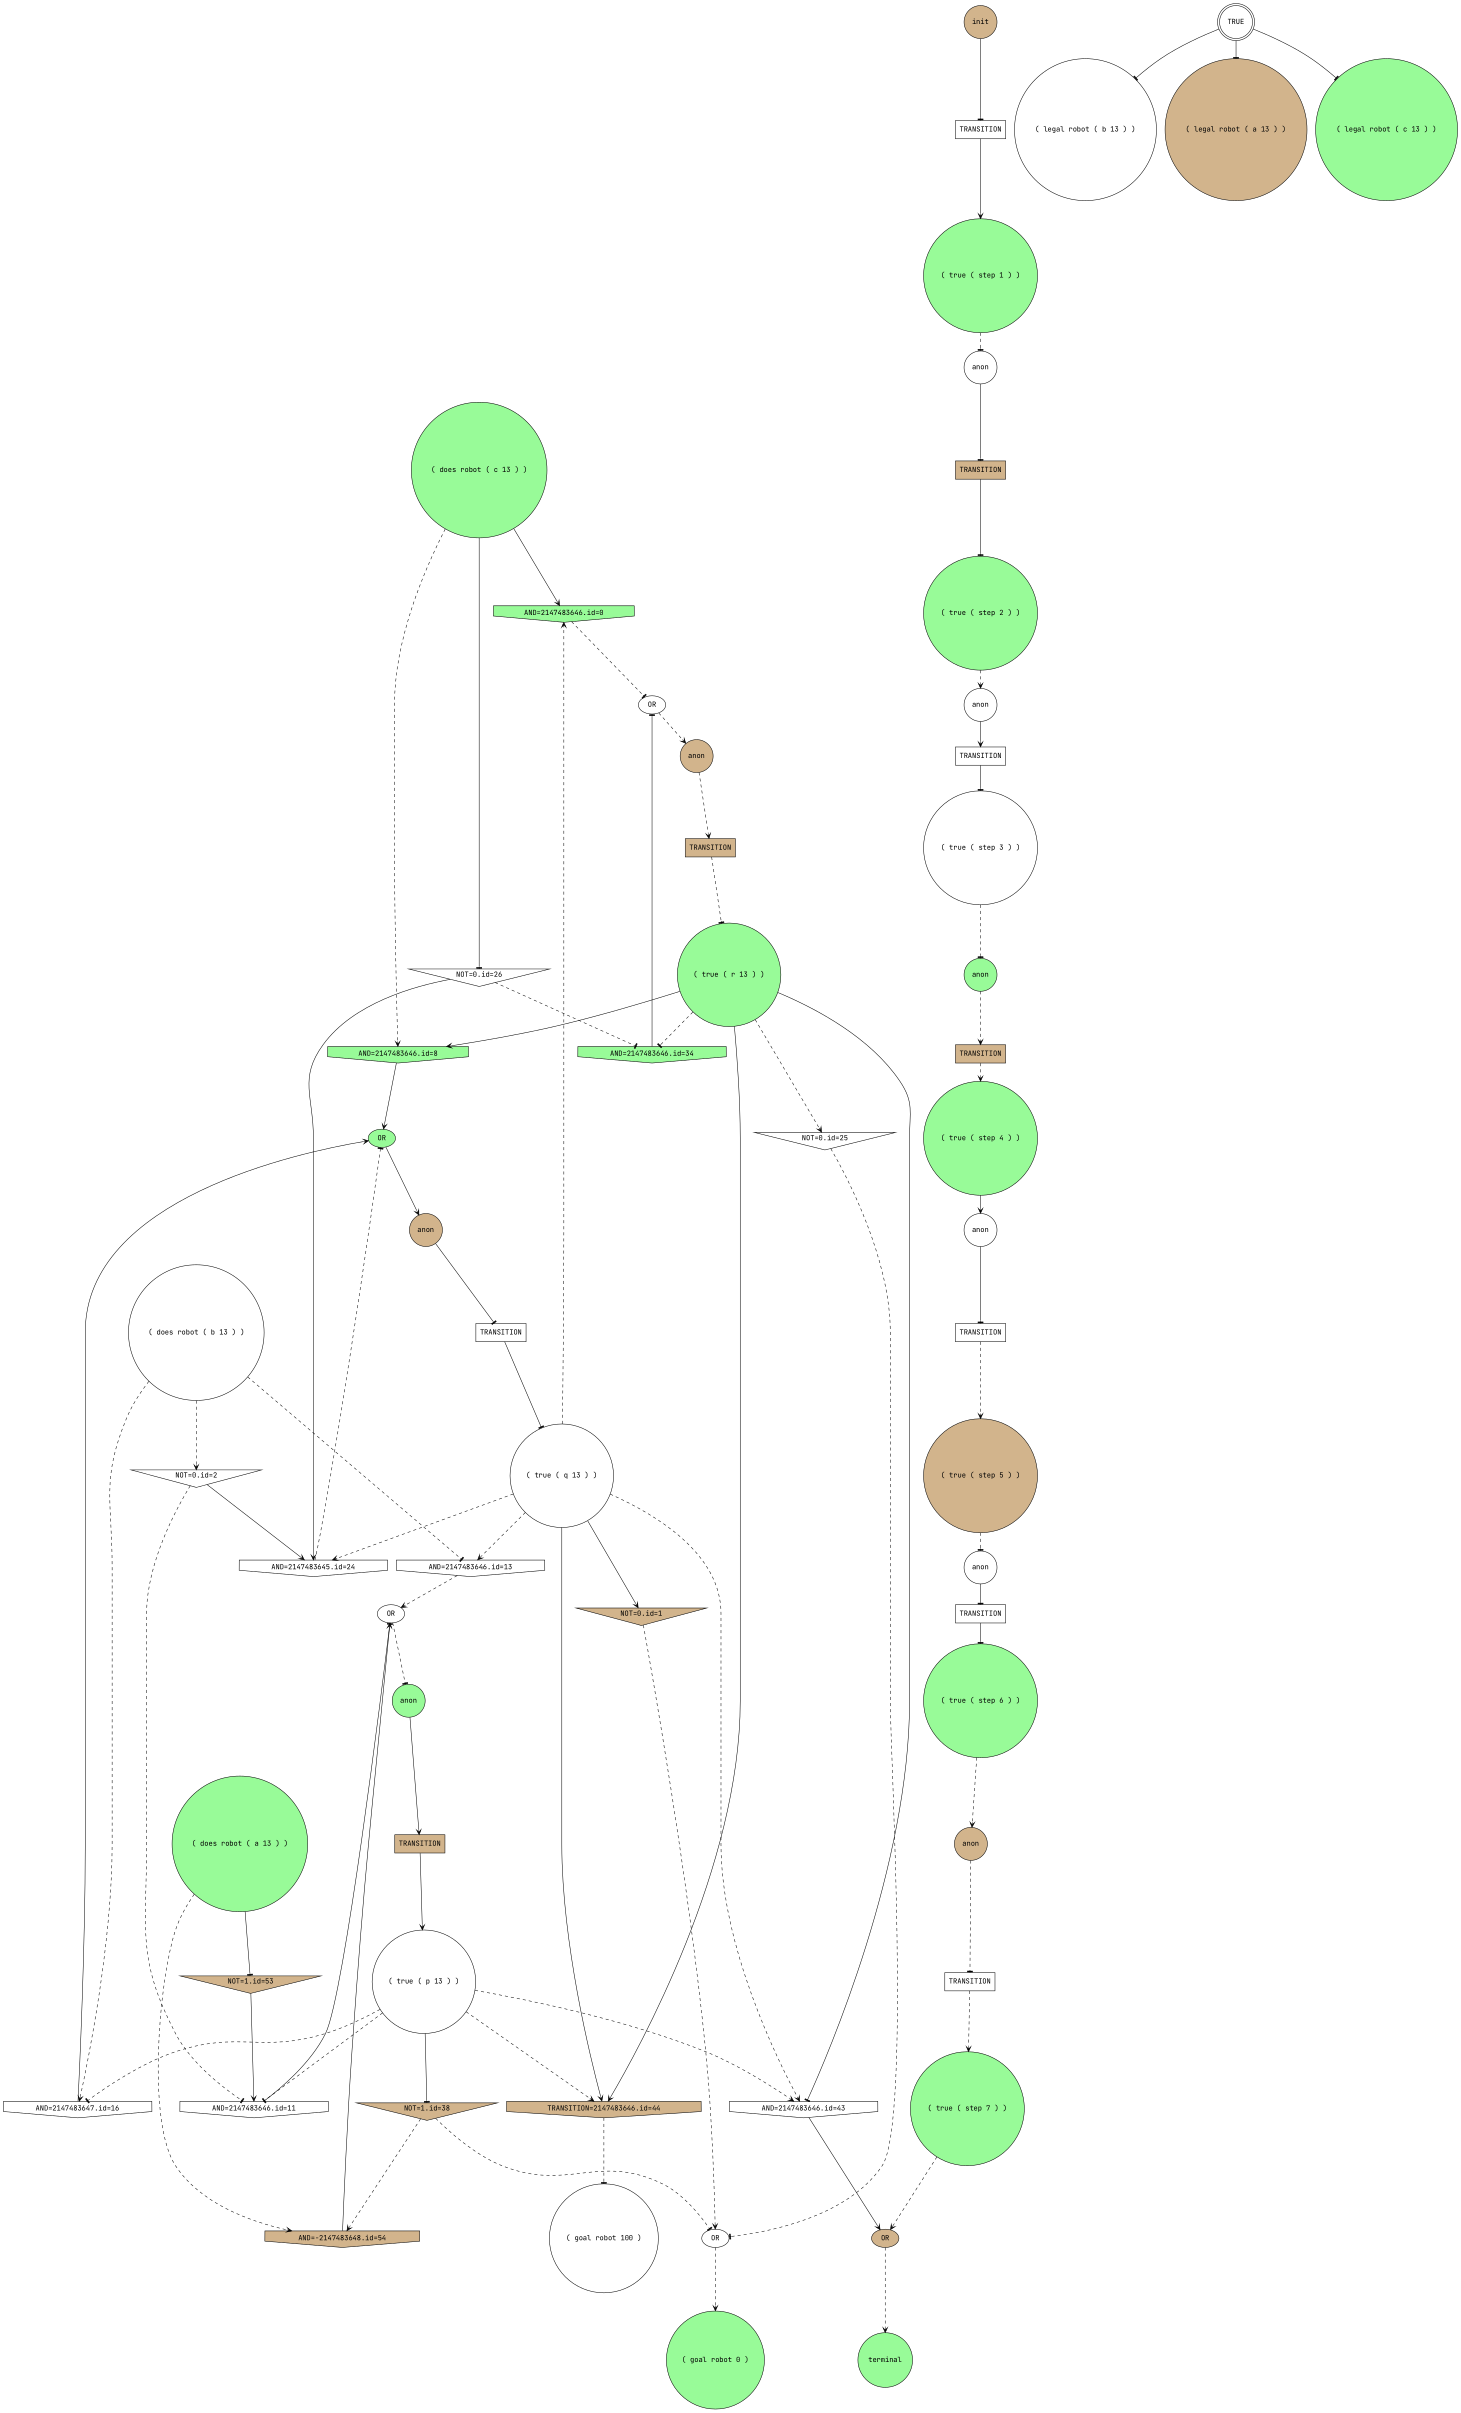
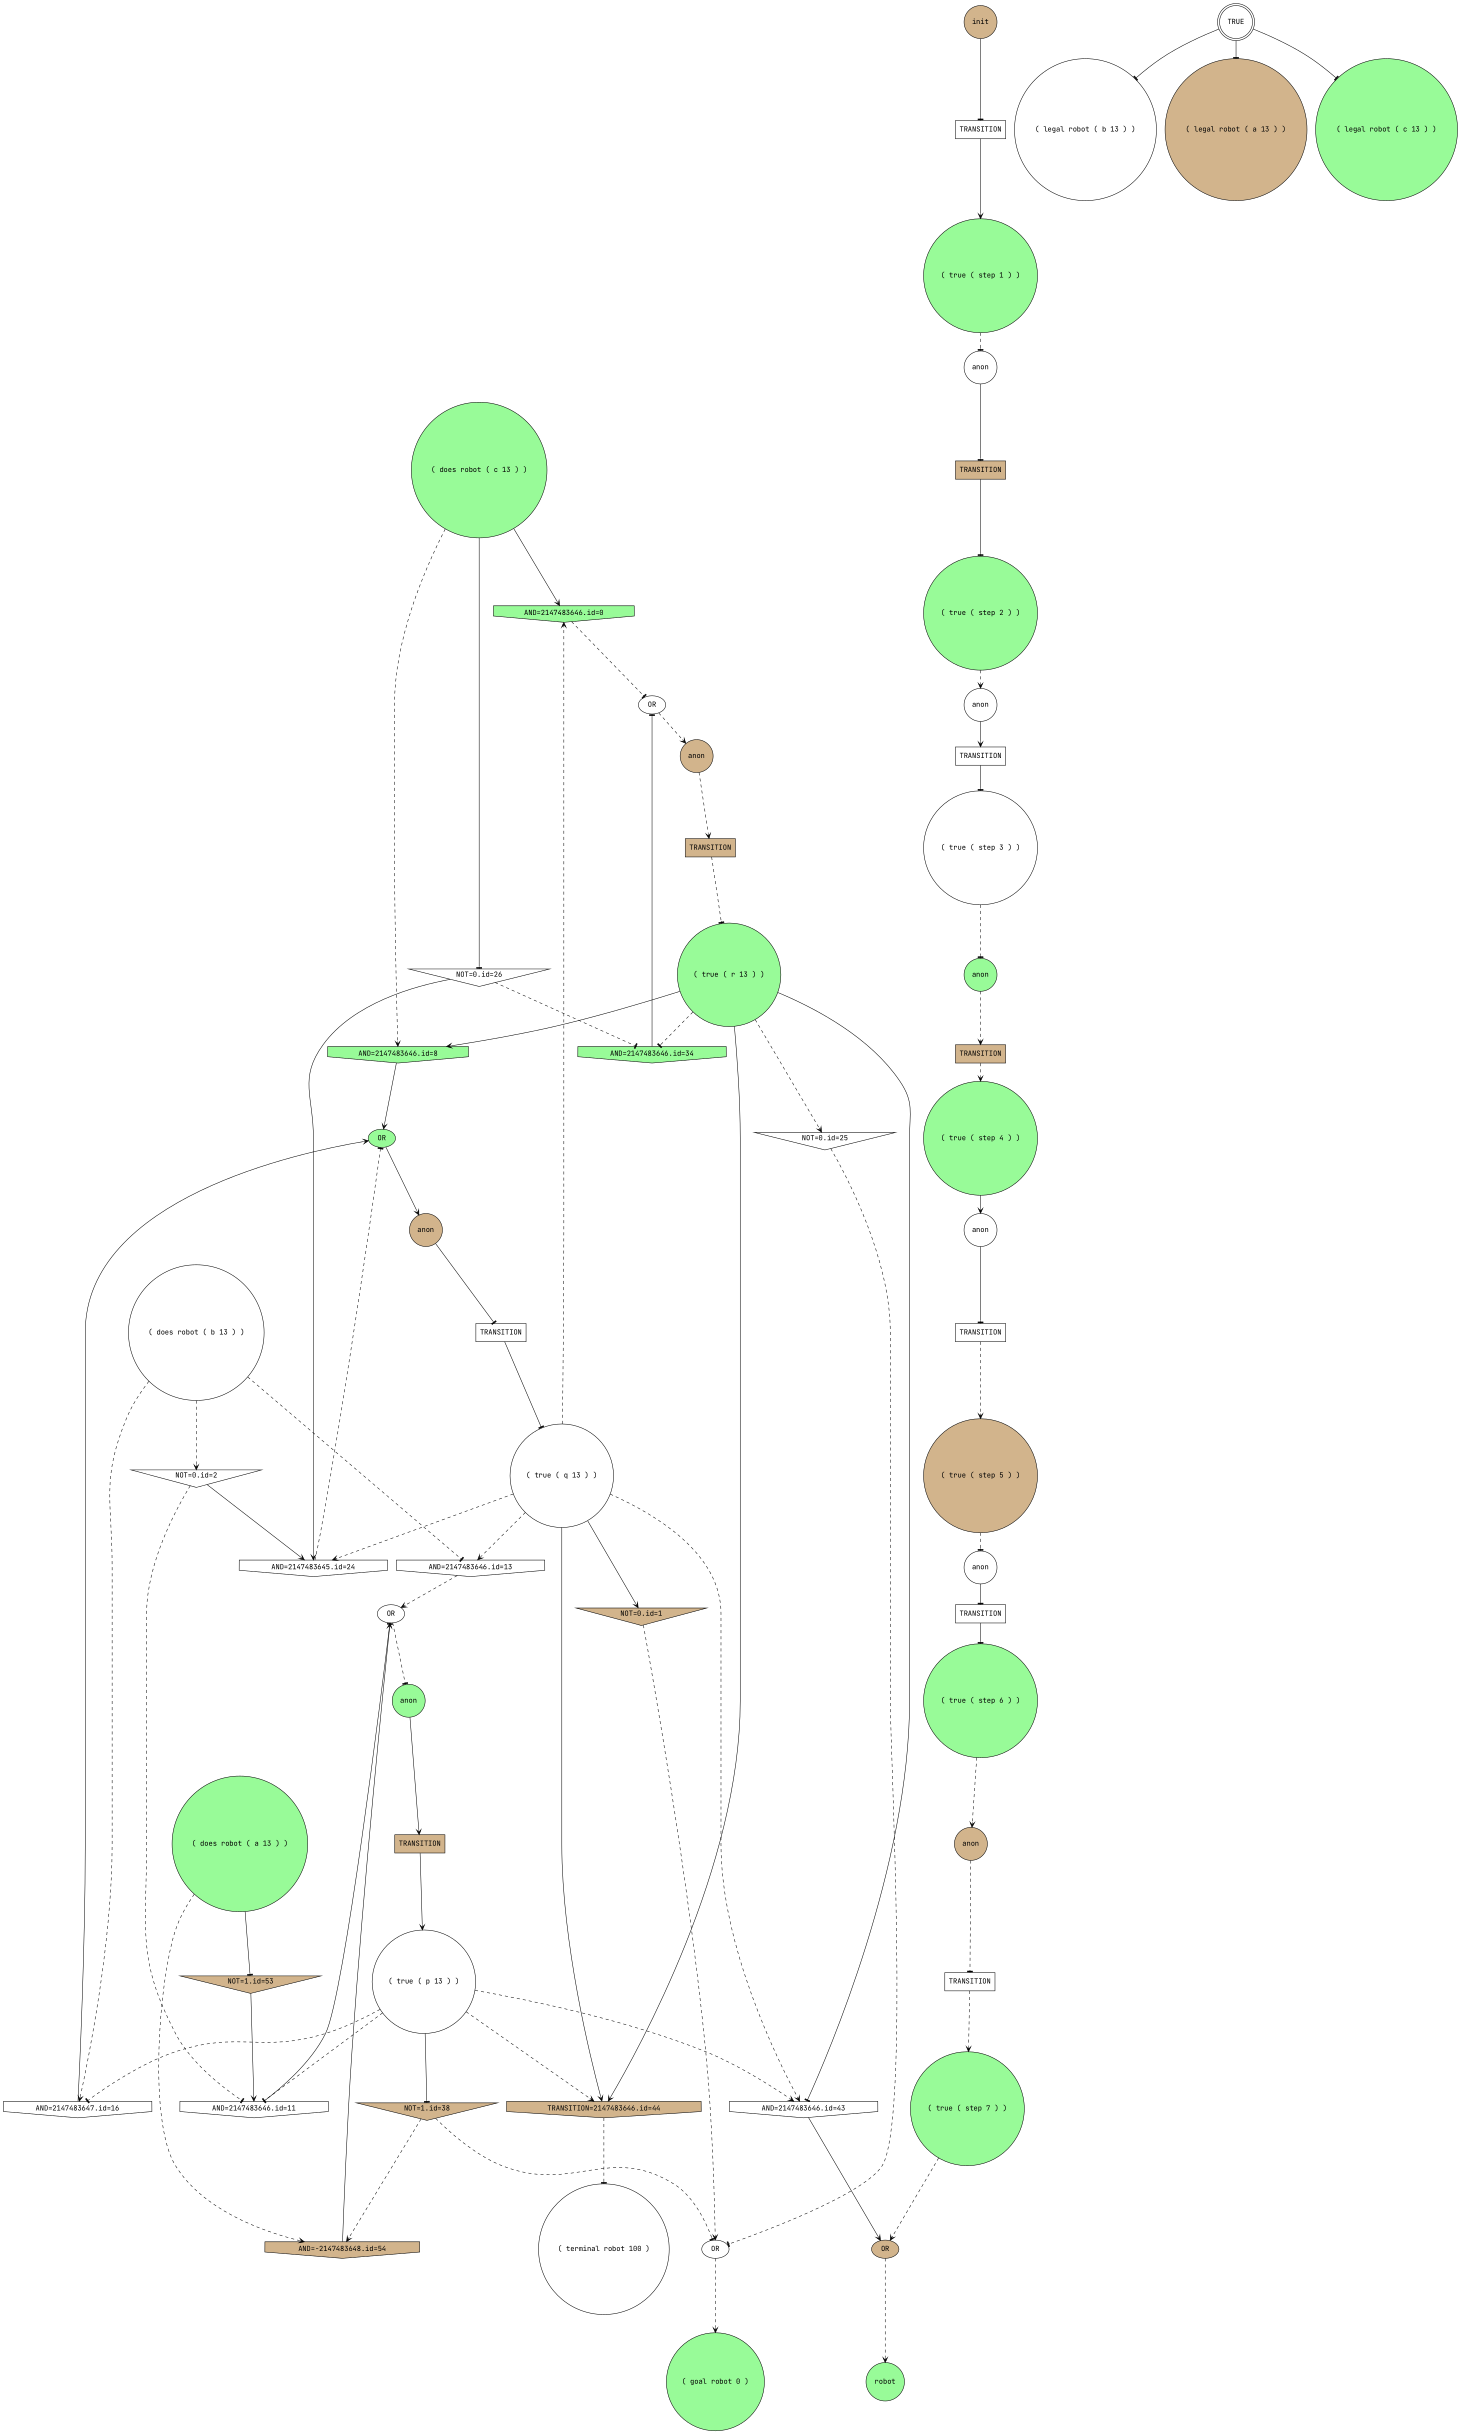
node "( goal robot 100 )": label "( goal robot 100 )" -> "( terminal robot 100 )"
node "terminal": label "terminal" -> "robot"
